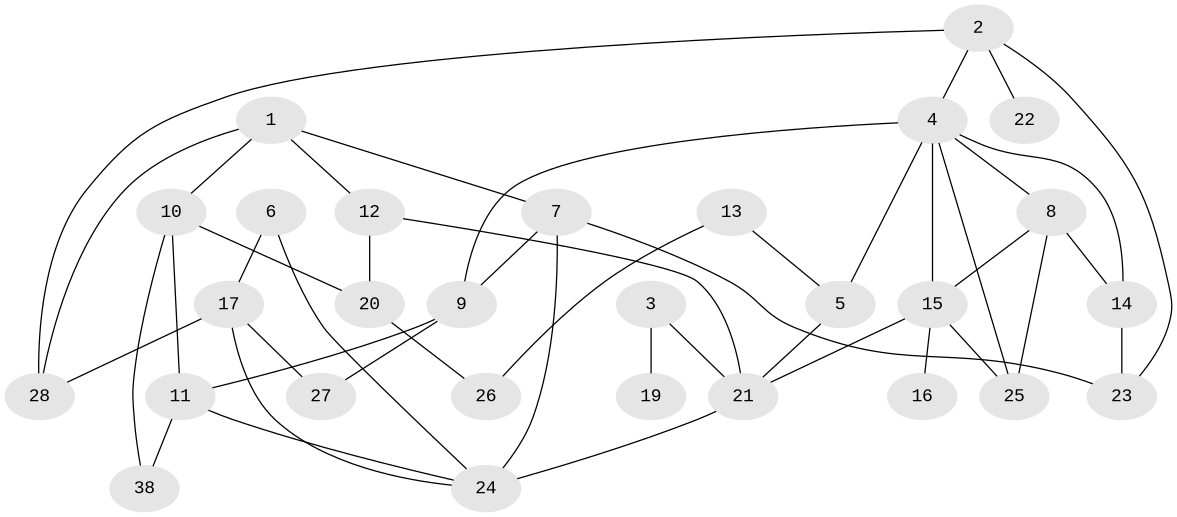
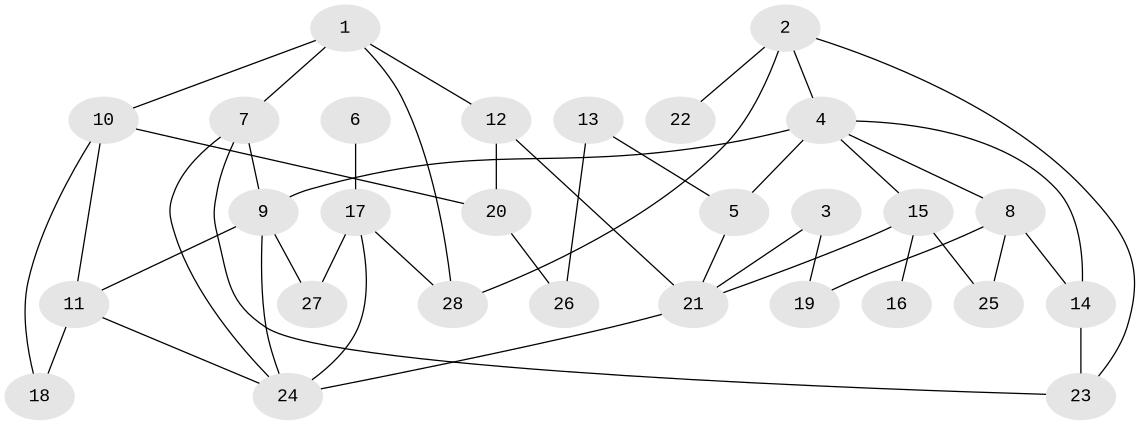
edge "4" -- "25": removed
edge "8" -- "15": now "8" -- "19"
edge "6" -- "24": now "9" -- "24"
node "38": label "38" -> "18"
